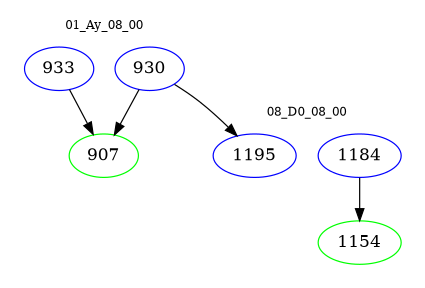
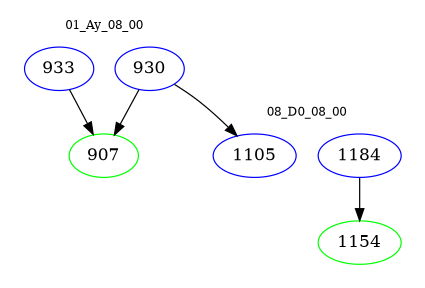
node "1195": label "1195" -> "1105"
